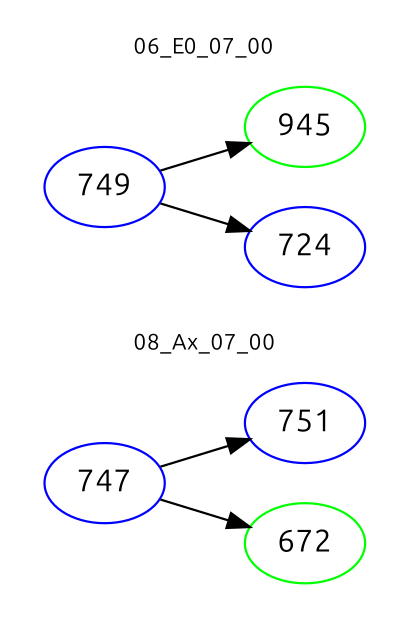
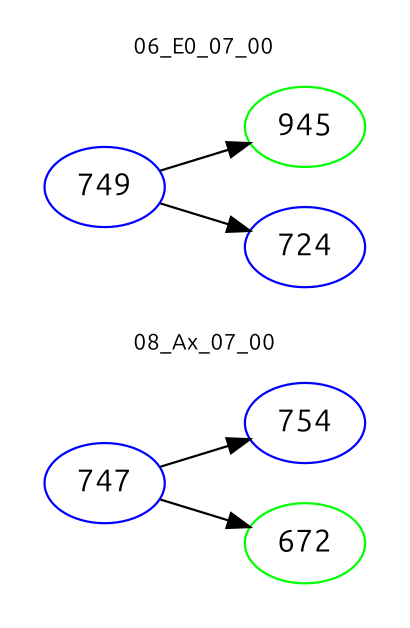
node "751": label "751" -> "754"
